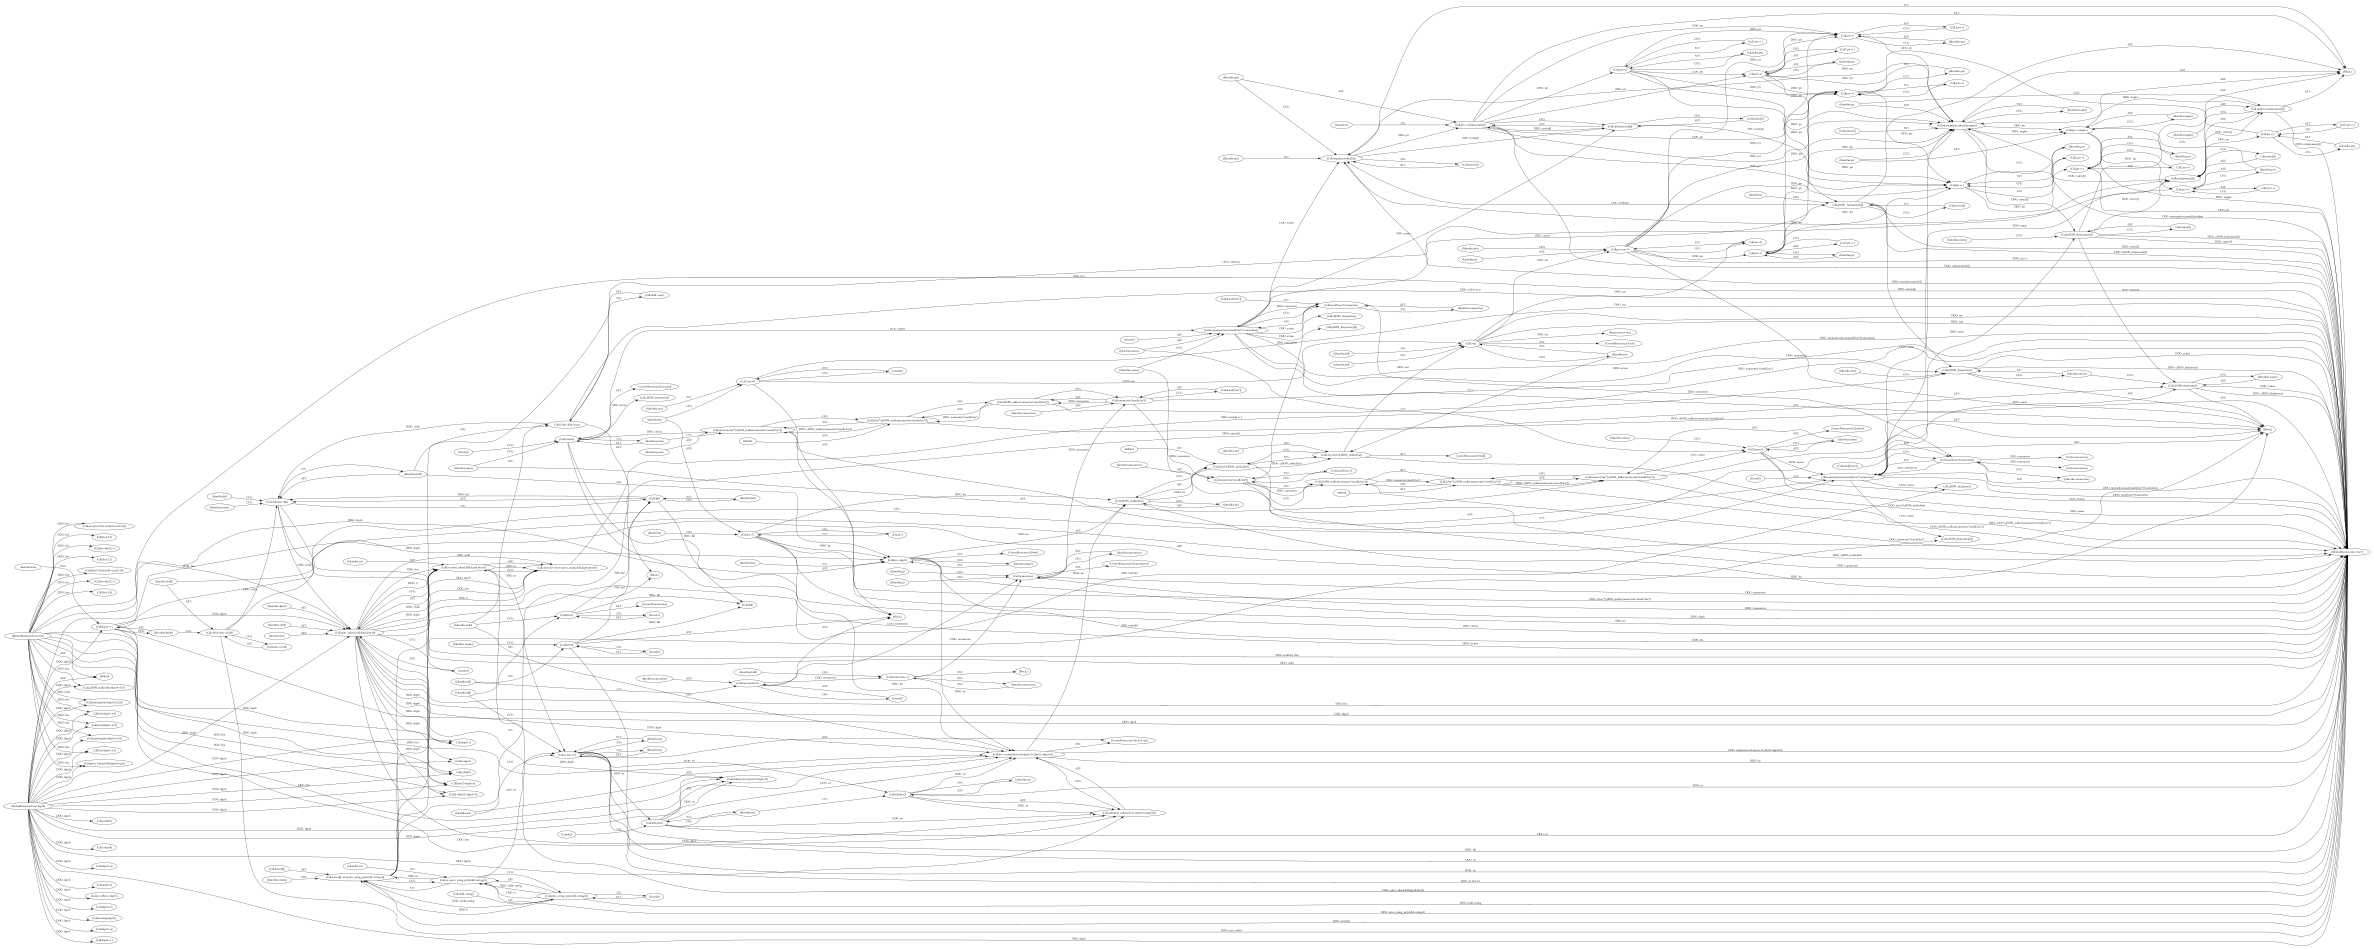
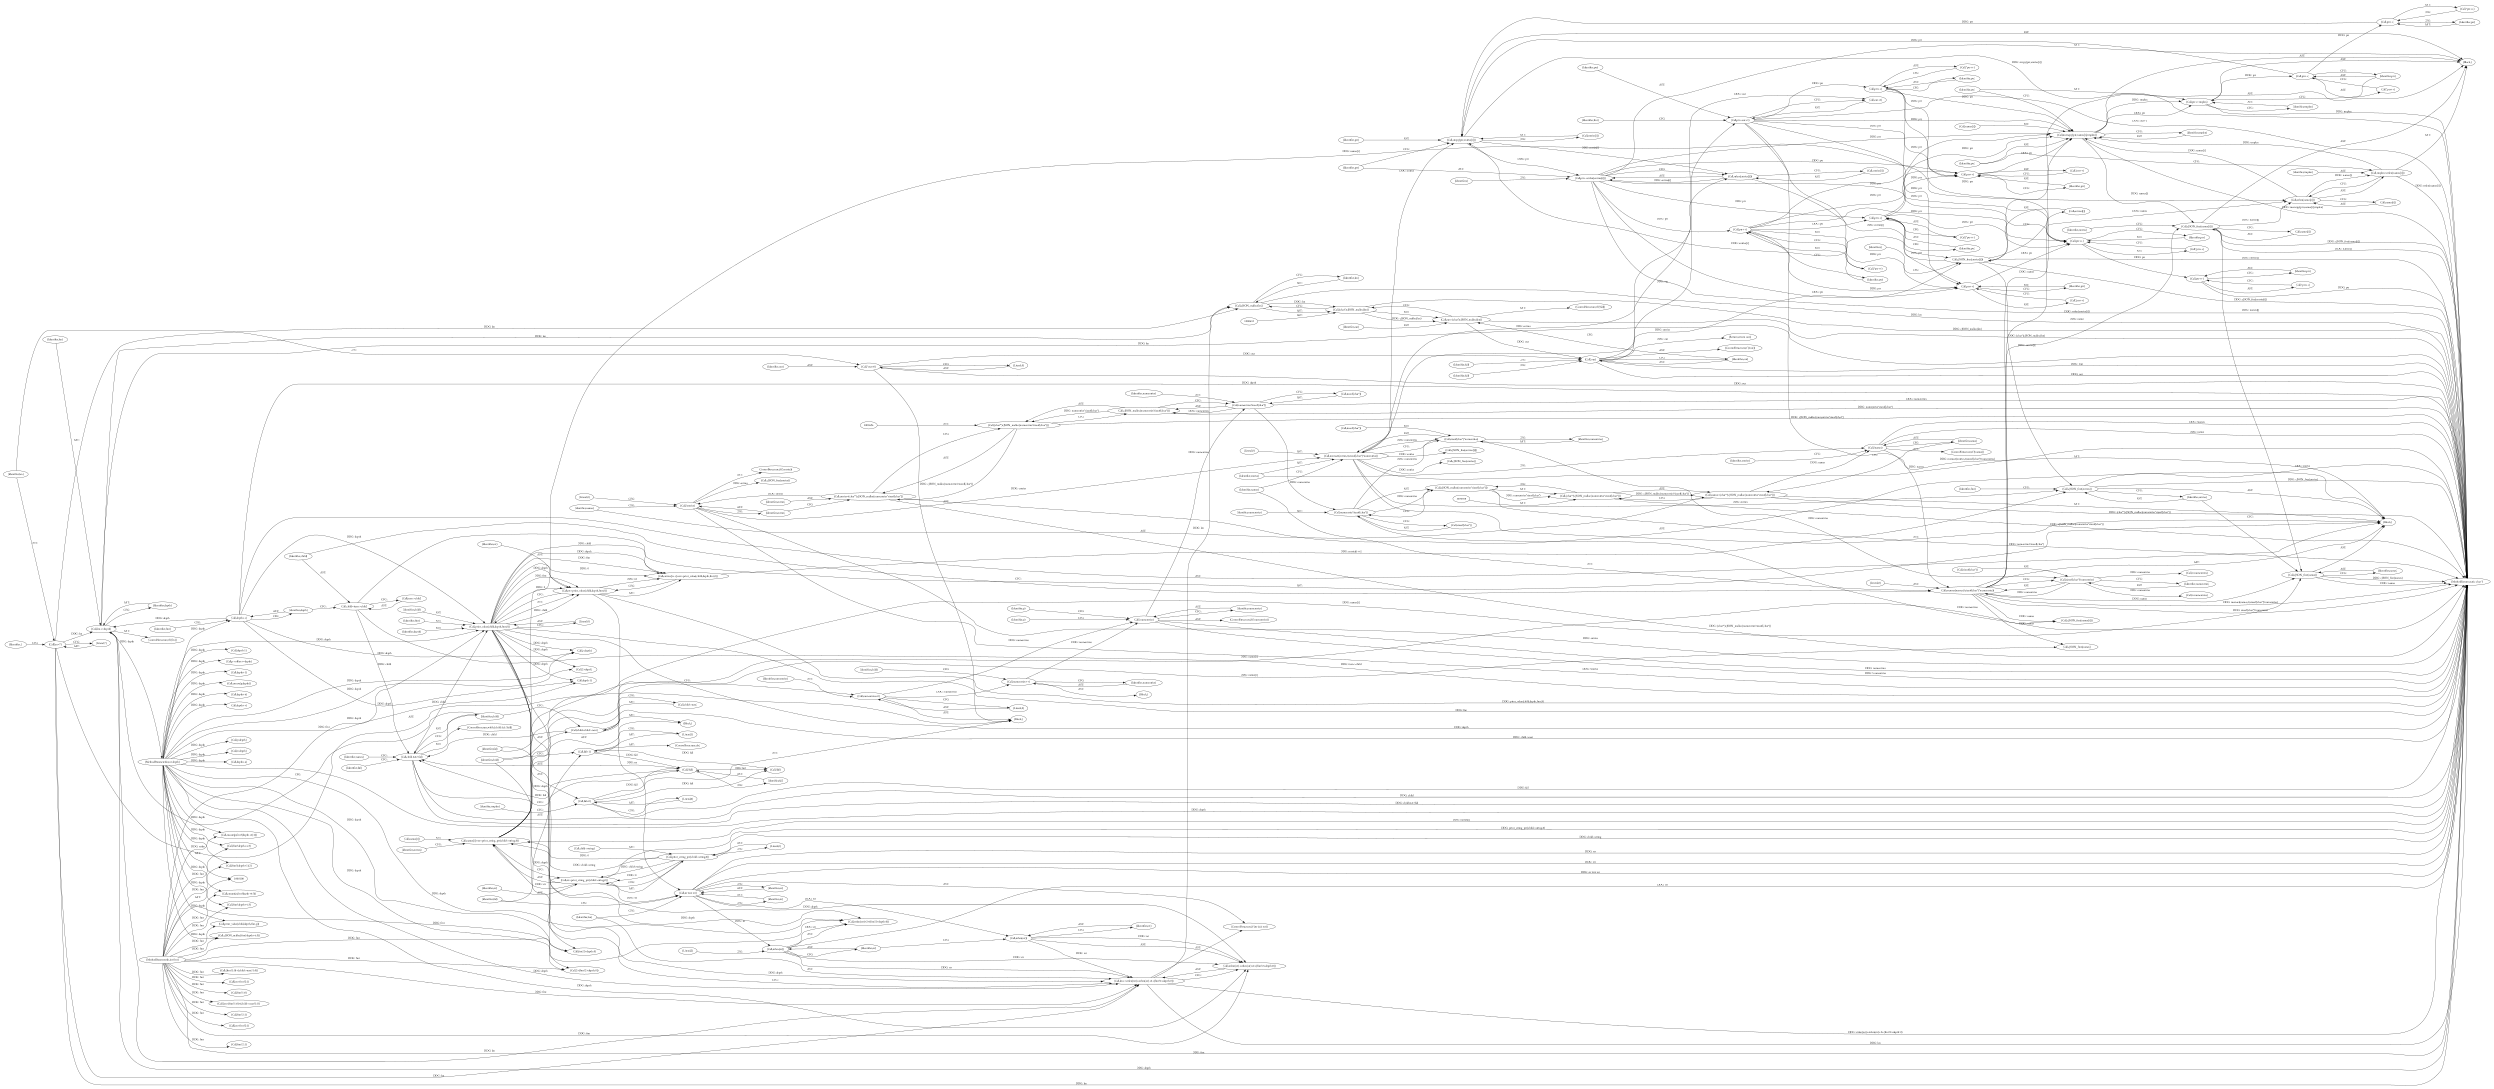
edge "(MethodParameterIn,int depth)" -> "(Call,len+=depth)": reversed
node "(ControlStructure,while (child && !fail))": added
node "(Call,len+=strlen(else)+strlen(str)+2+(fmt?2+depth:0))": label "(Call,len+=strlen(else)+strlen(str)+2+(fmt?2+depth:0))" -> "(Call,len+=strlen(ret)+strlen(str)+2+(fmt?2+depth:0))"
edge "(Call,strlen(ret))" -> "(MethodReturn,static char *)": removed, label "DDG: ret"
